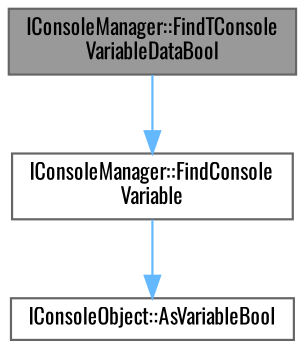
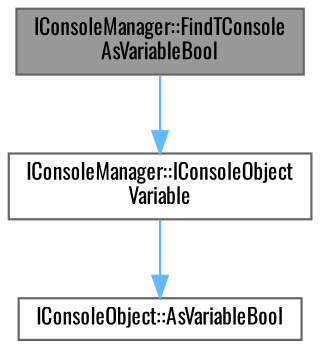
node "IConsoleManager::FindTConsole VariableDataBool": label "IConsoleManager::FindTConsole VariableDataBool" -> "IConsoleManager::FindTConsole AsVariableBool"
node "IConsoleManager::FindConsole Variable": label "IConsoleManager::FindConsole Variable" -> "IConsoleManager::IConsoleObject Variable"
